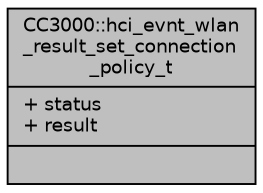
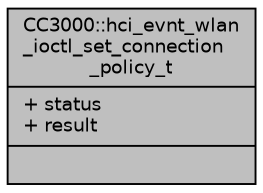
node "CC3000::hci_evnt_wlan": text "_result_set_connection" -> "_ioctl_set_connection"
